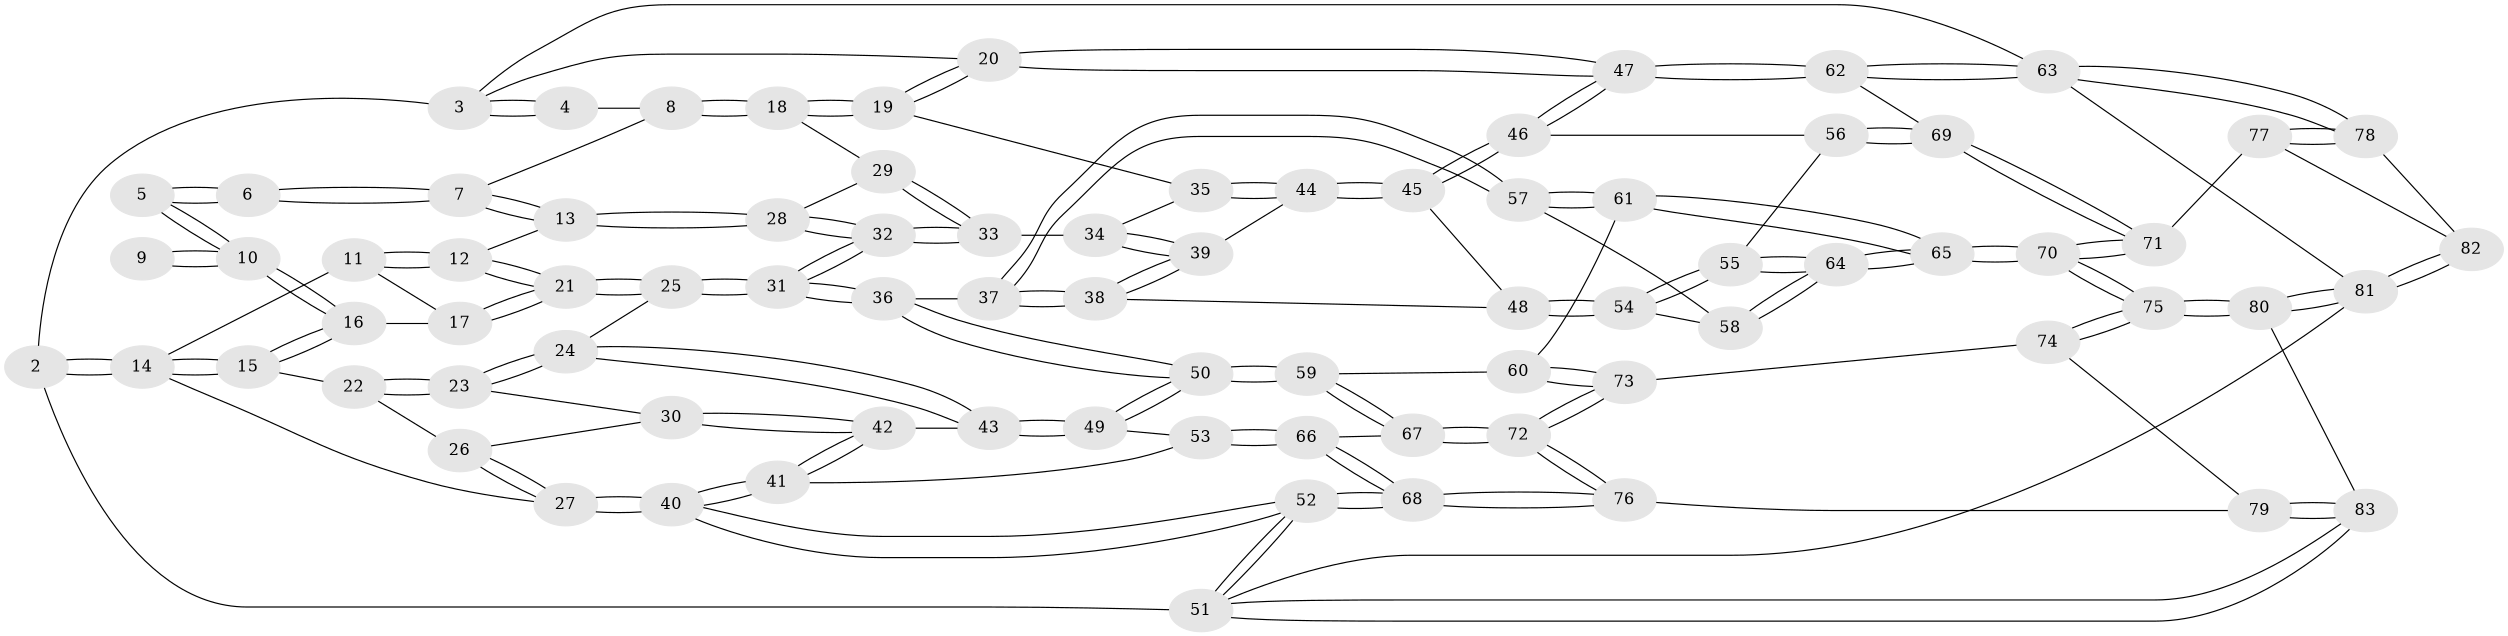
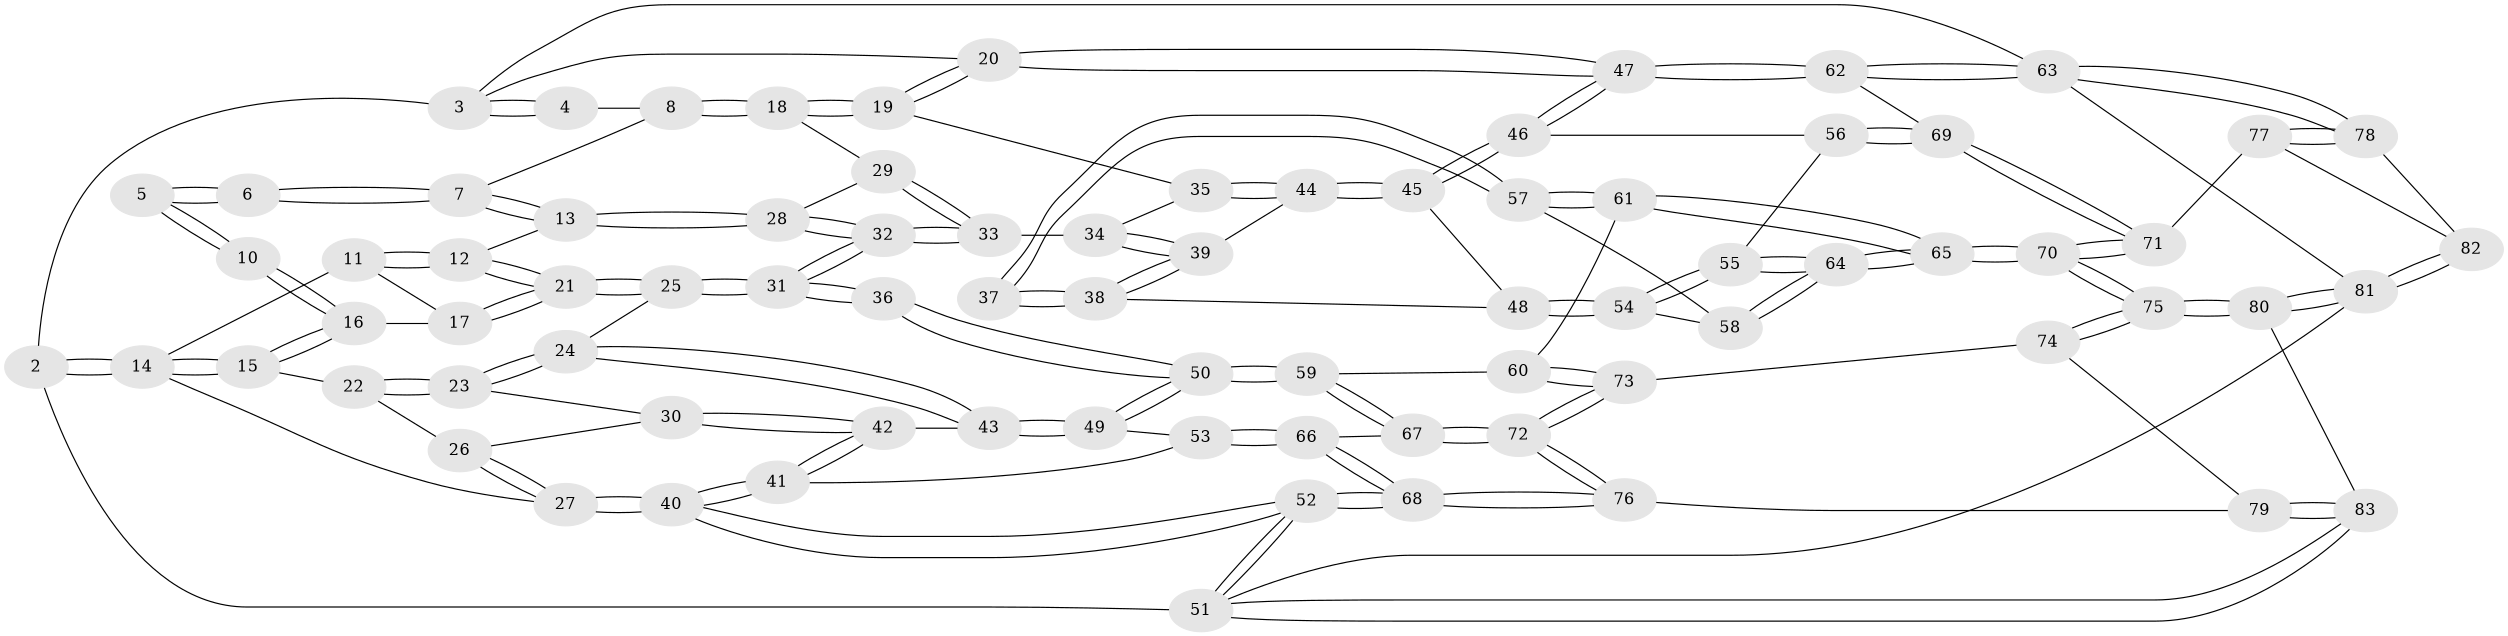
node "9": removed
edge "36" -- "37": removed
